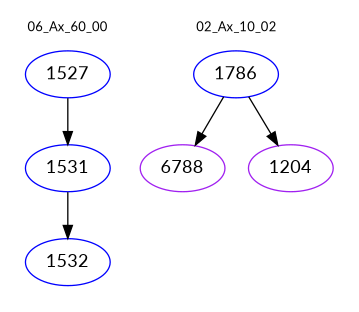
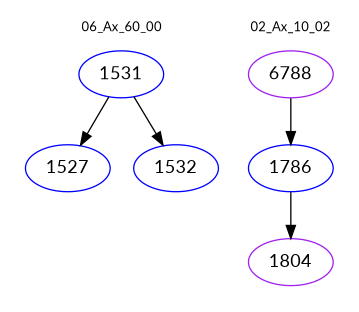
edge "1527" -> "1531": reversed
edge "1786" -> "6788": reversed
node "1204": label "1204" -> "1804"
